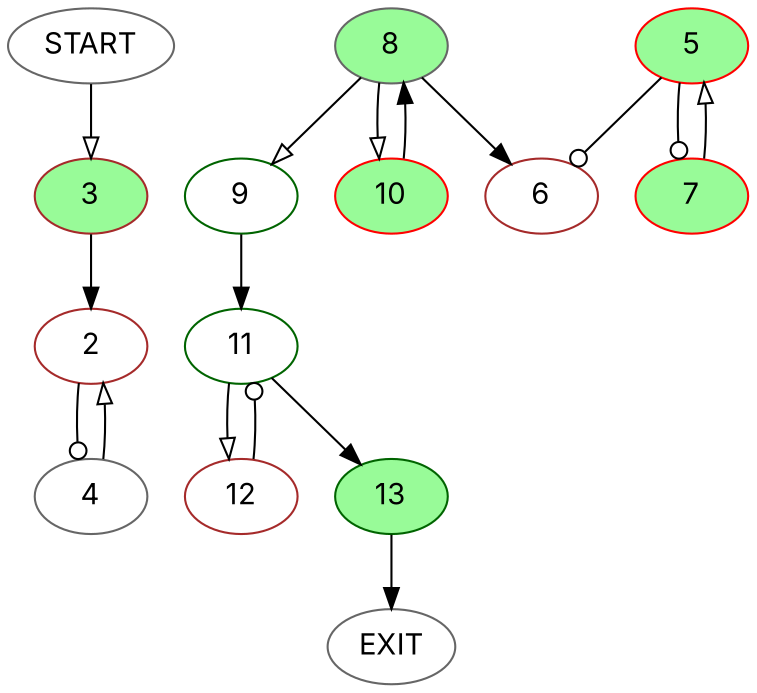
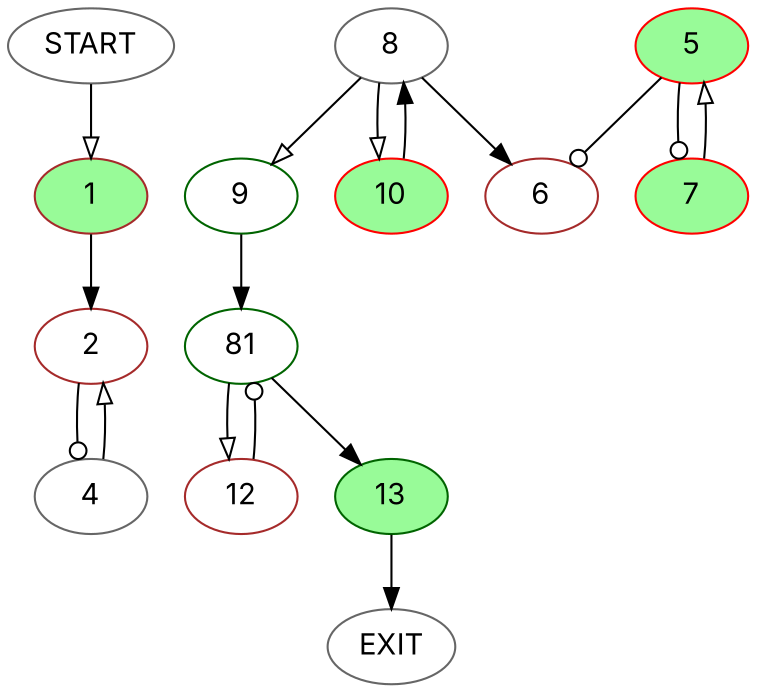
node "8": fillcolor palegreen -> white
node "3": label "3" -> "1"
node "11": label "11" -> "81"
